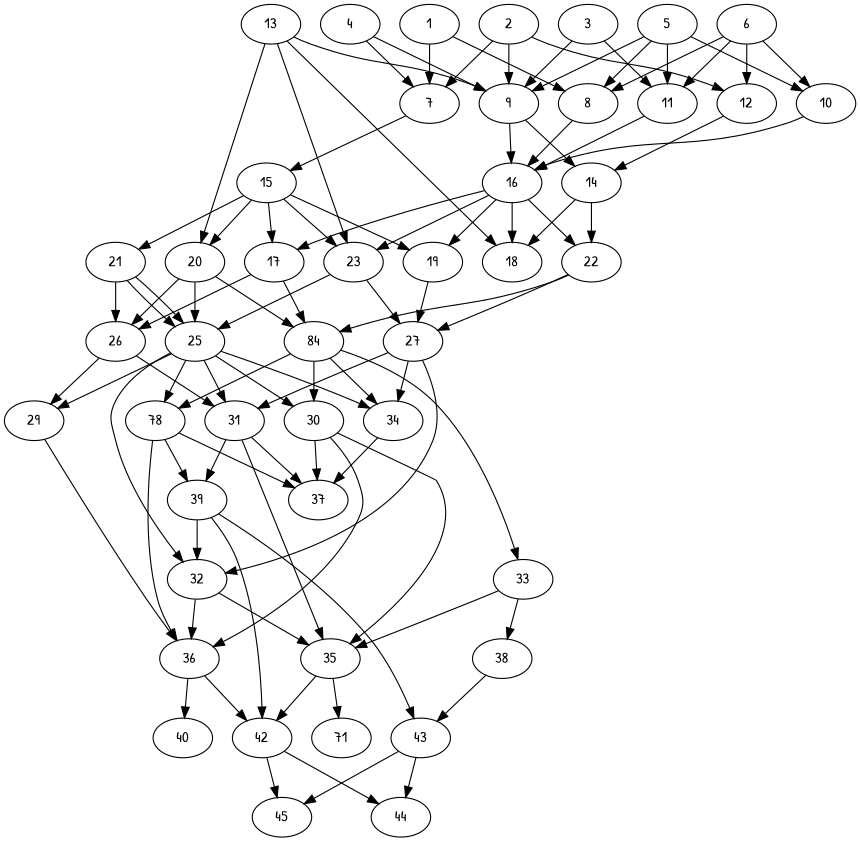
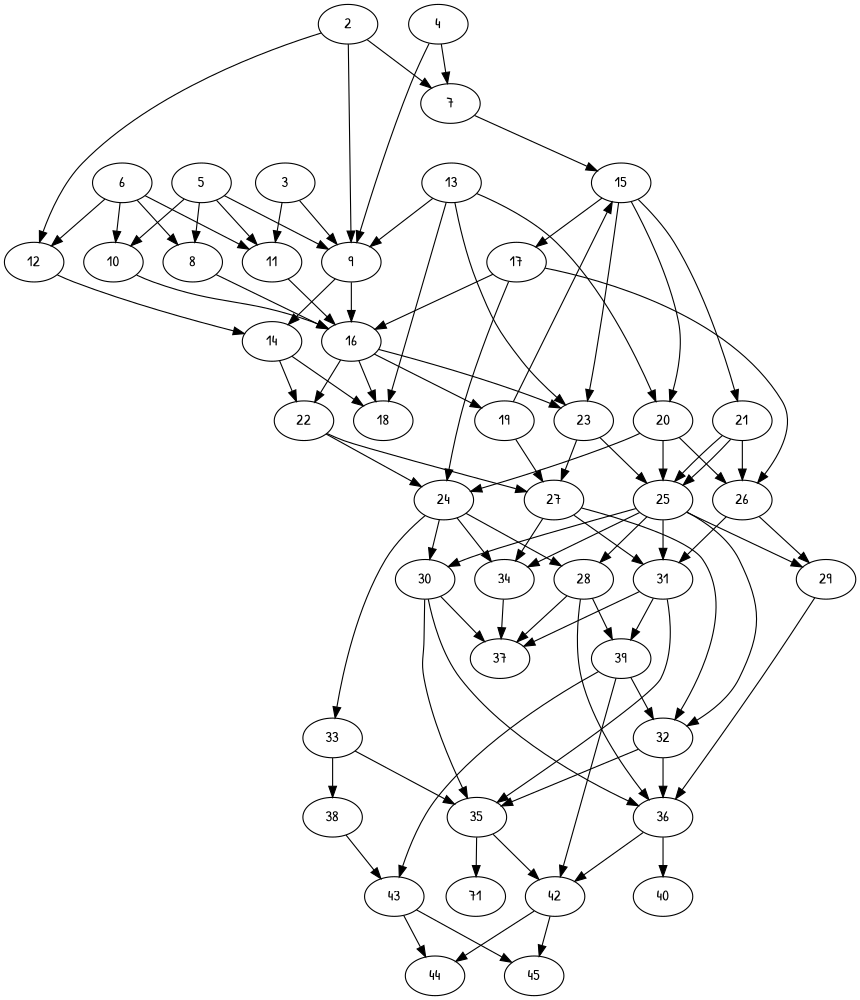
node "1": removed
edge "16" -> "17": reversed
edge "15" -> "19": reversed
node "84": label "84" -> "24"
node "78": label "78" -> "28"
